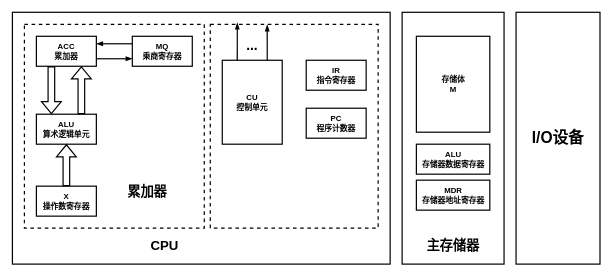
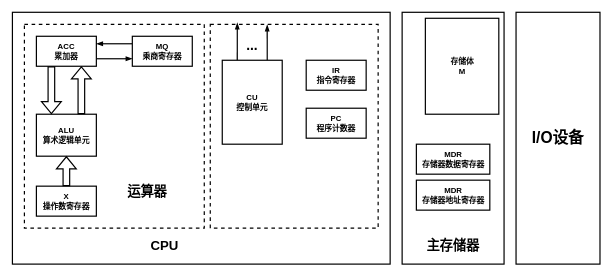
node "存储体 M": moved (453, 84) -> (462, 66)
node "ALU 算术逻辑单元": size 60x30 -> 60x42
node "ALU 存储器数据寄存器": label "ALU 存储器数据寄存器" -> "MDR 存储器数据寄存器"
node "累加器": label "累加器" -> "运算器"
